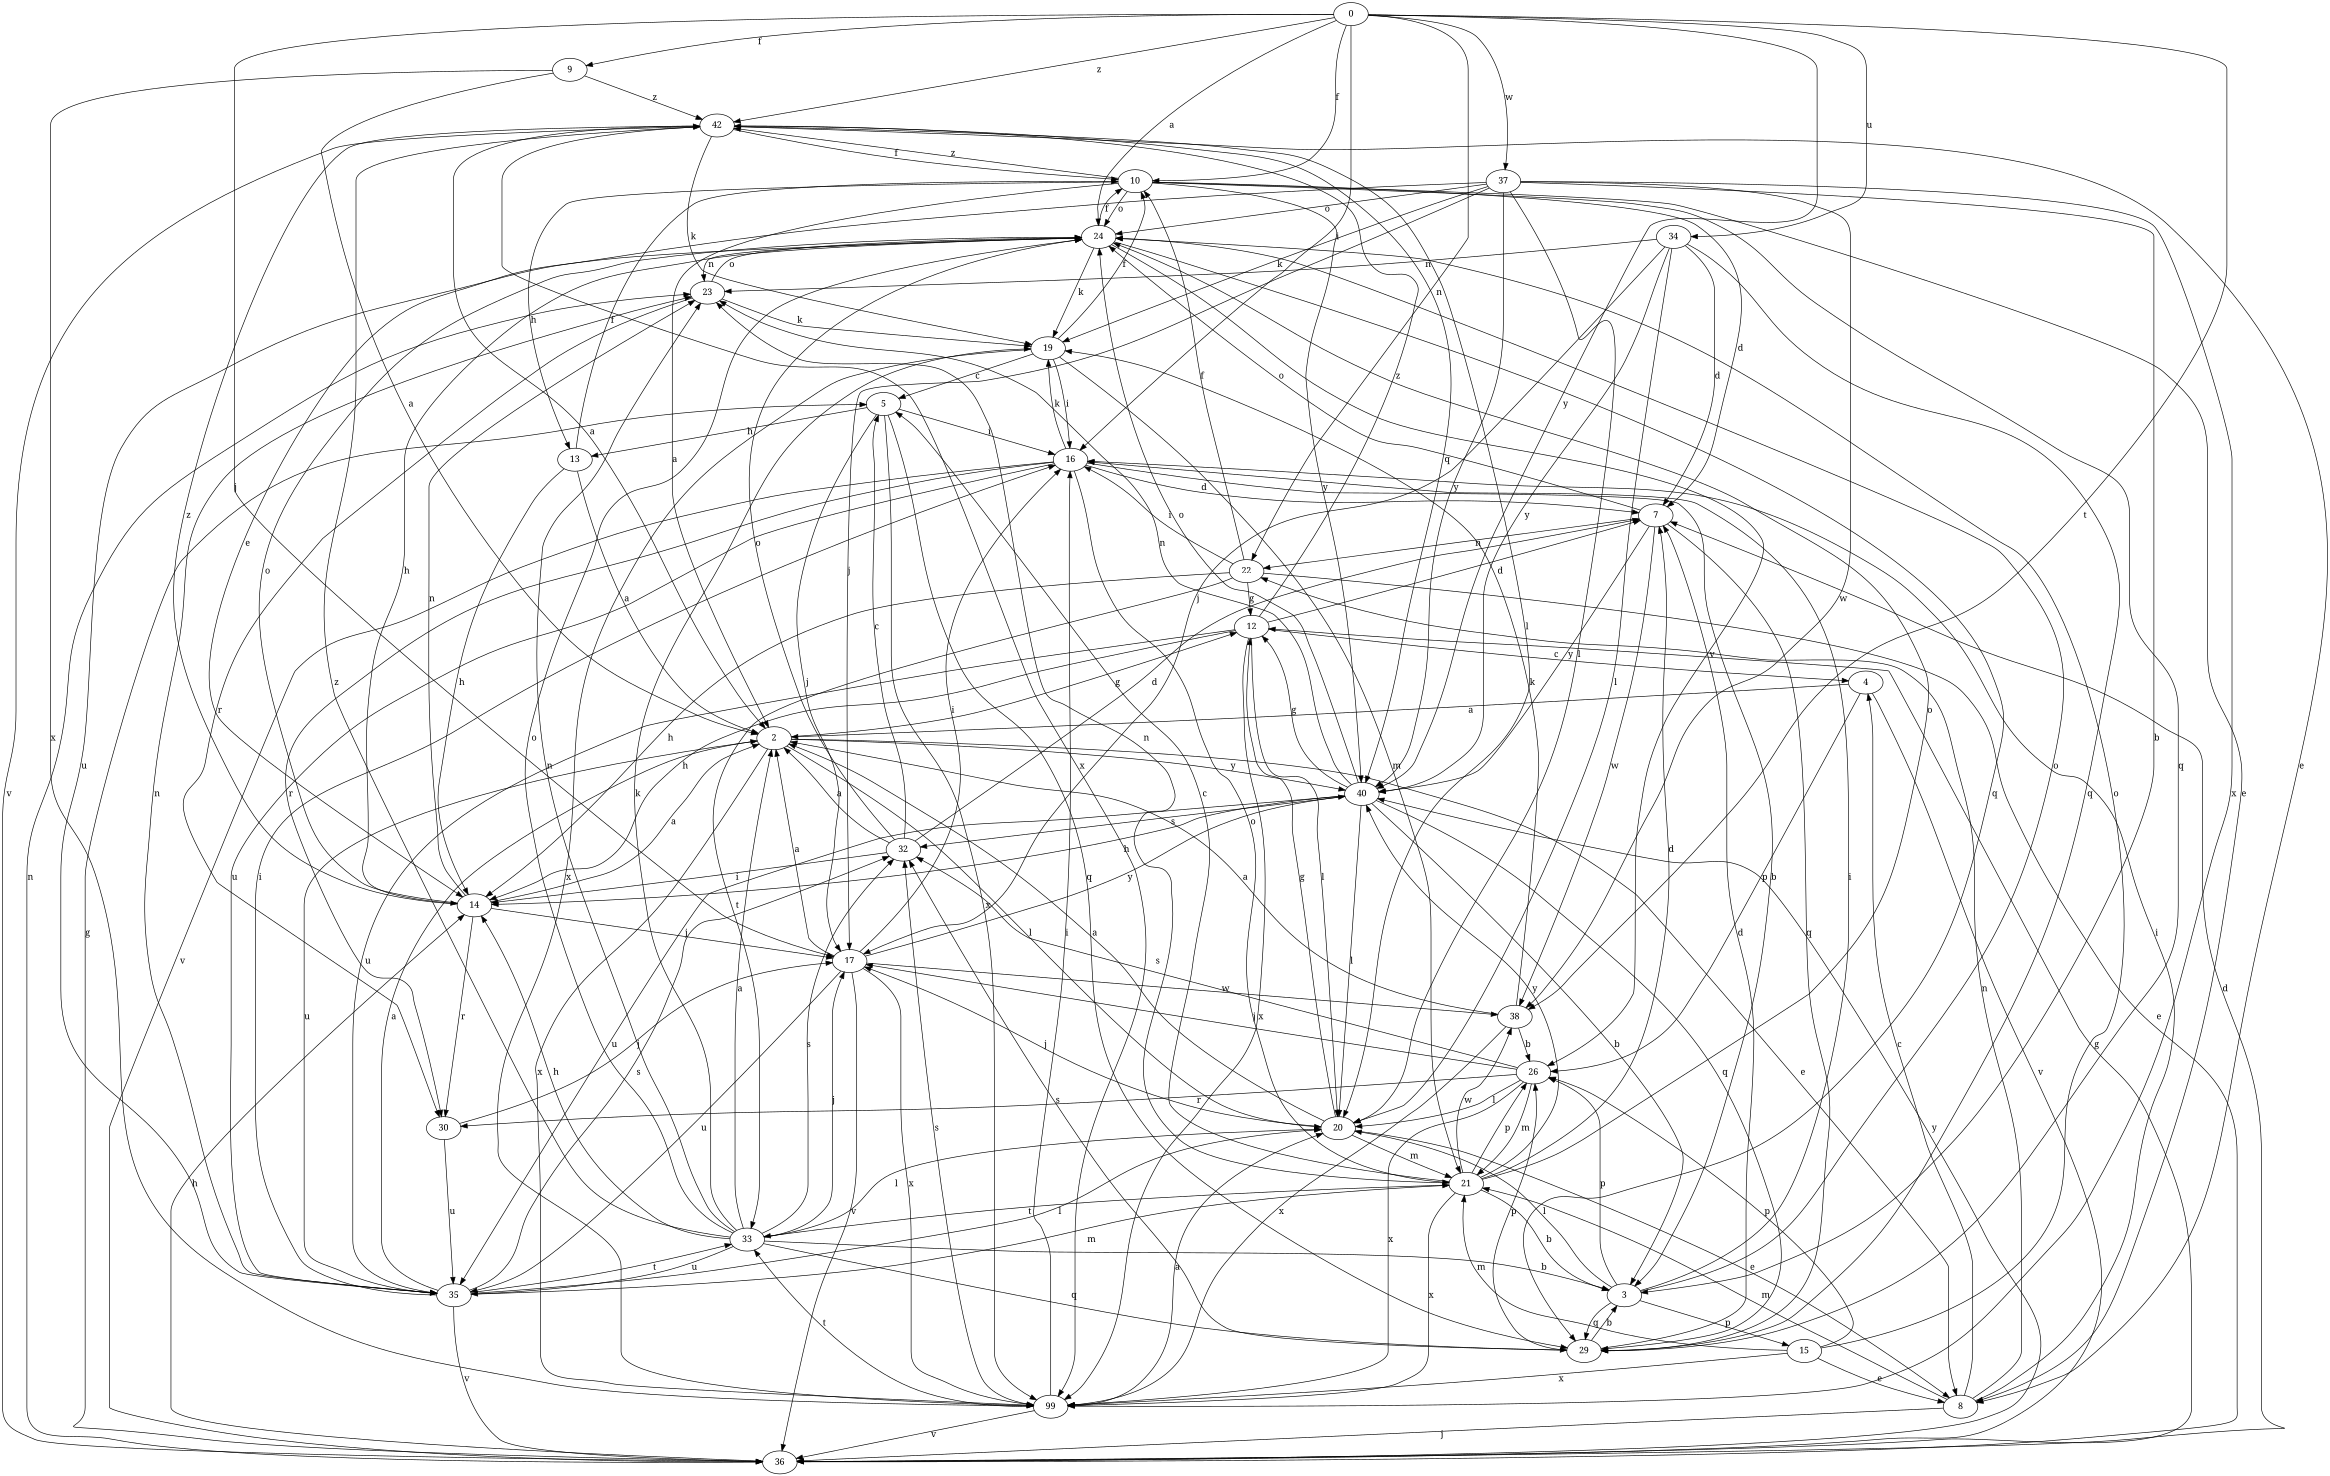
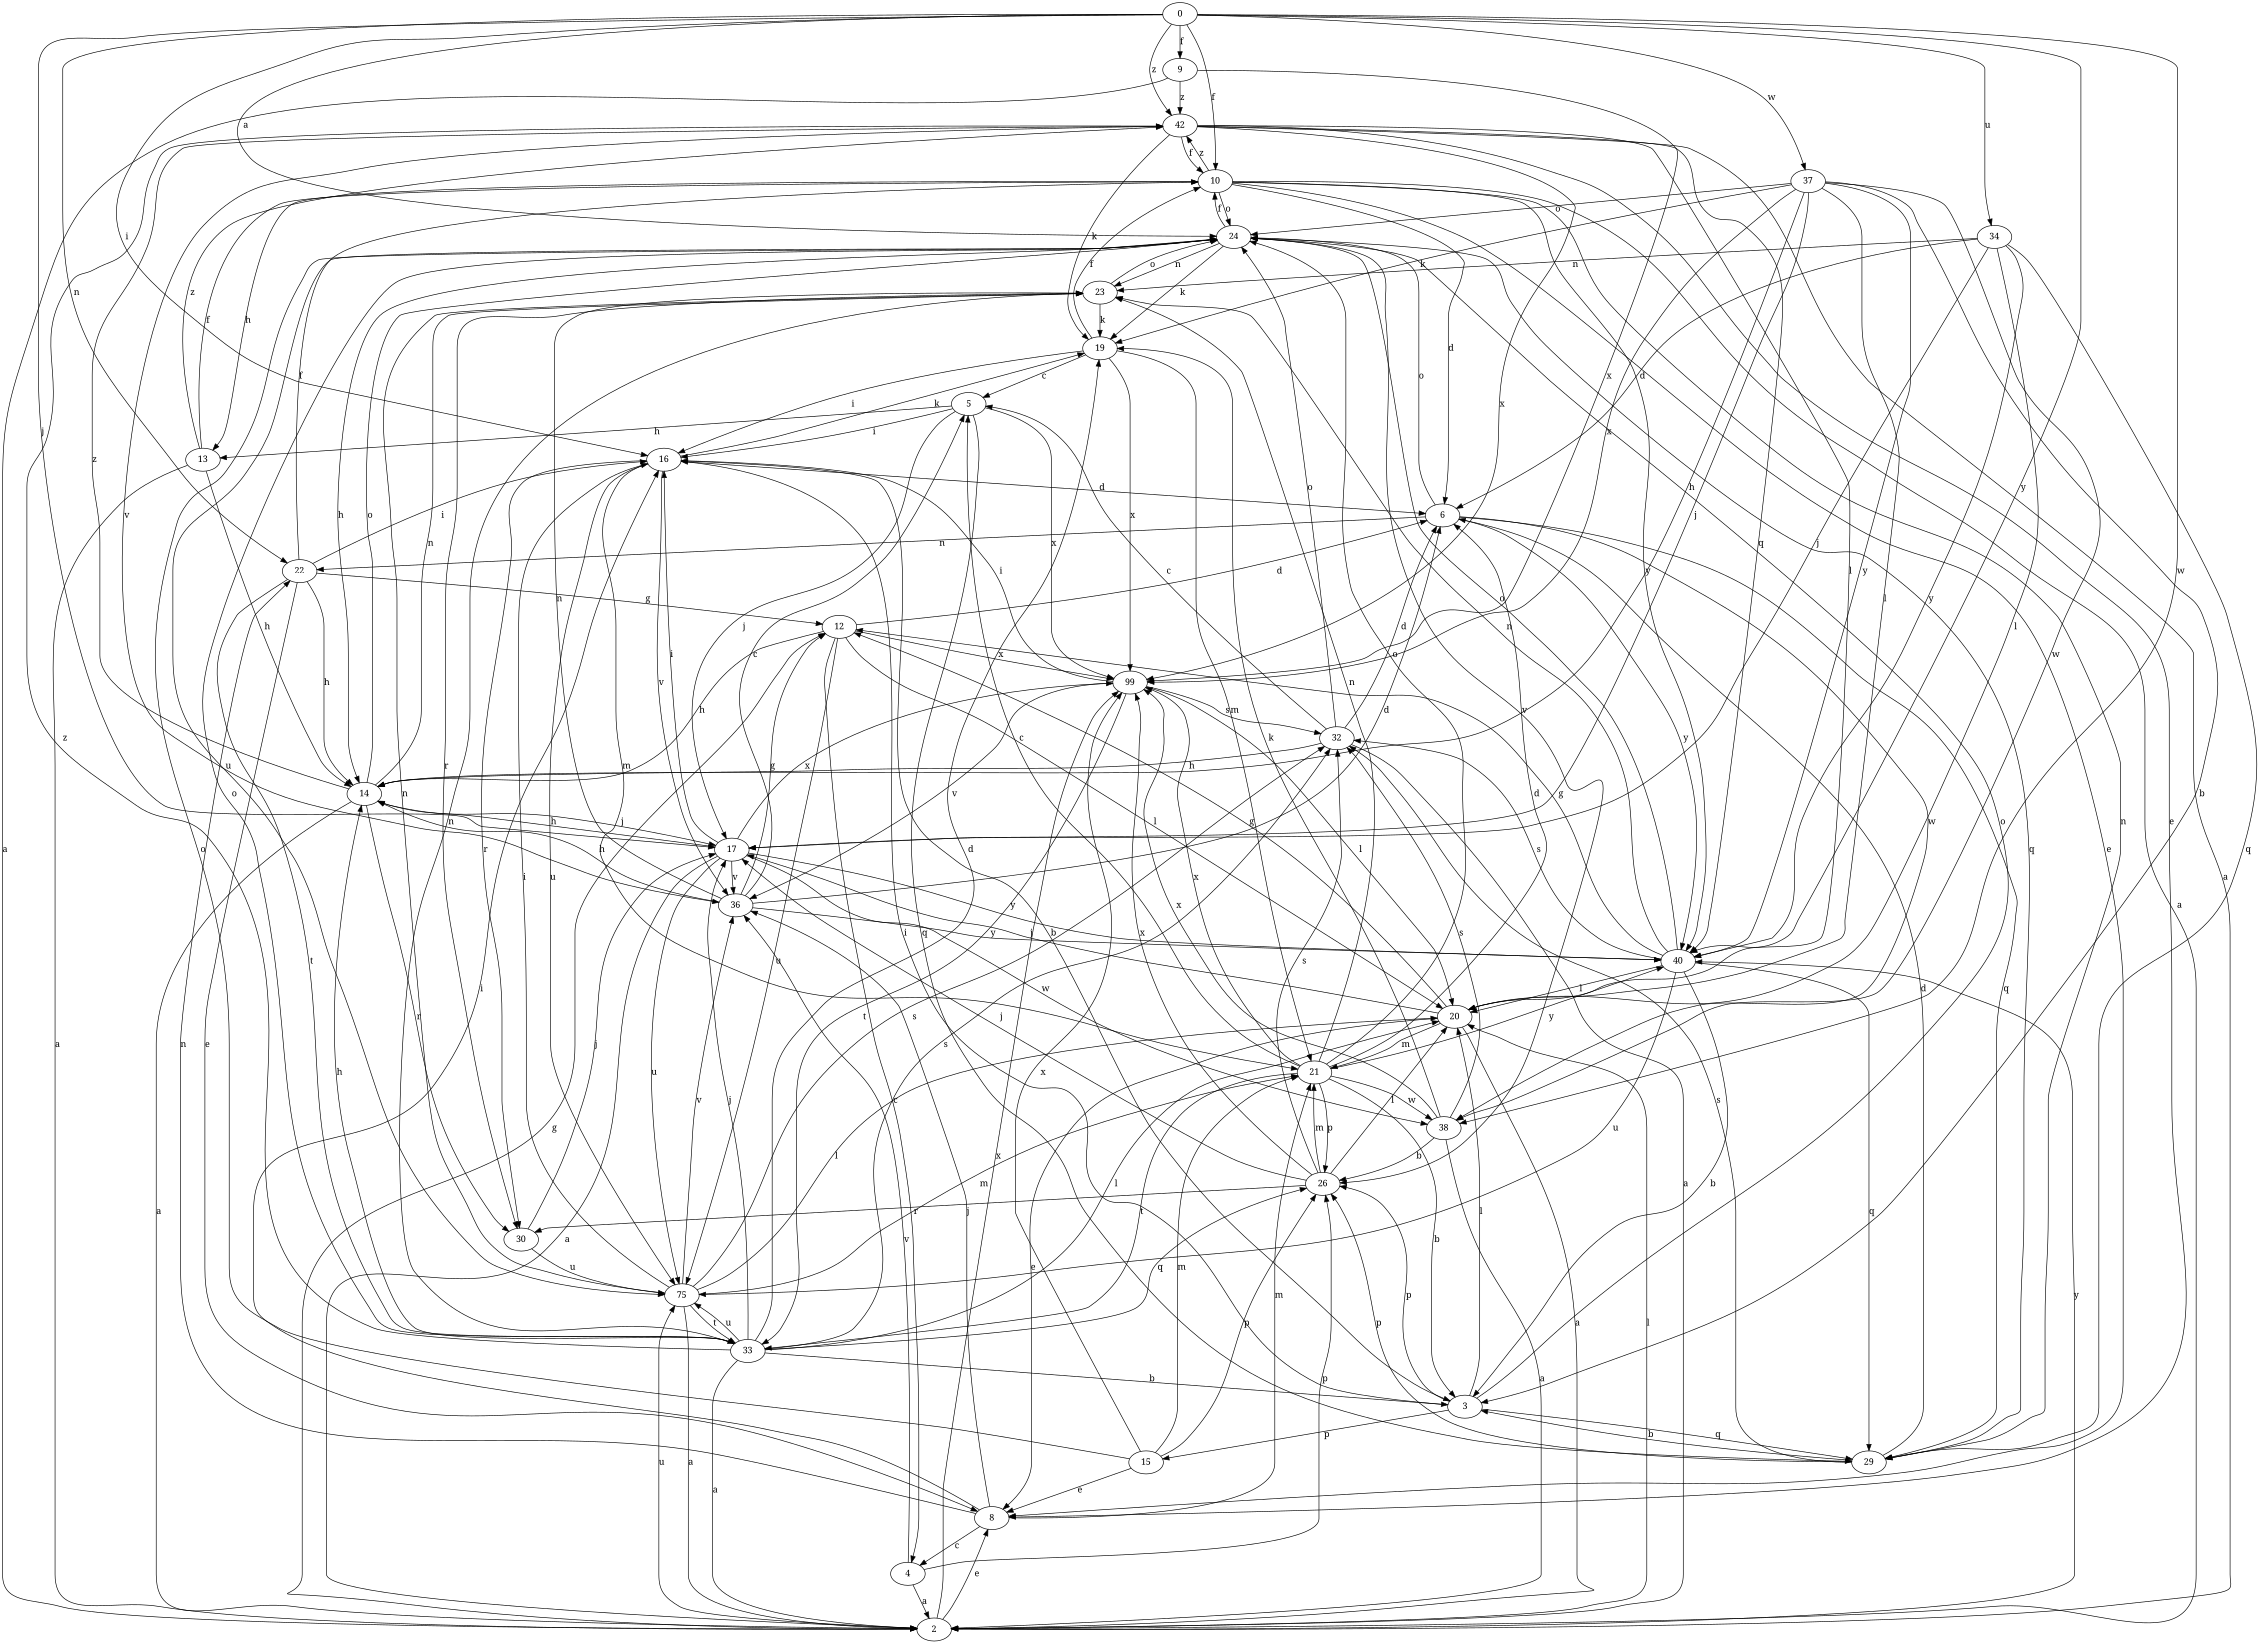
edge "12" -> "42": now "13" -> "42"
node "7": label "7" -> "6"
edge "0" -> "38": label "t" -> "w"
edge "37" -> "14": label "e" -> "h"
edge "10" -> "29": label "q" -> "n"
edge "33" -> "19": label "k" -> "d"
edge "16" -> "21": label "o" -> "m"
edge "40" -> "14": now "17" -> "14"
edge "32" -> "14": label "i" -> "h"
edge "36" -> "5": label "g" -> "c"
edge "38" -> "32": added, label "s"
edge "99" -> "20": label "a" -> "l"
node "35": label "35" -> "75"
edge "33" -> "29": now "33" -> "26"
edge "22" -> "36": now "22" -> "8"
